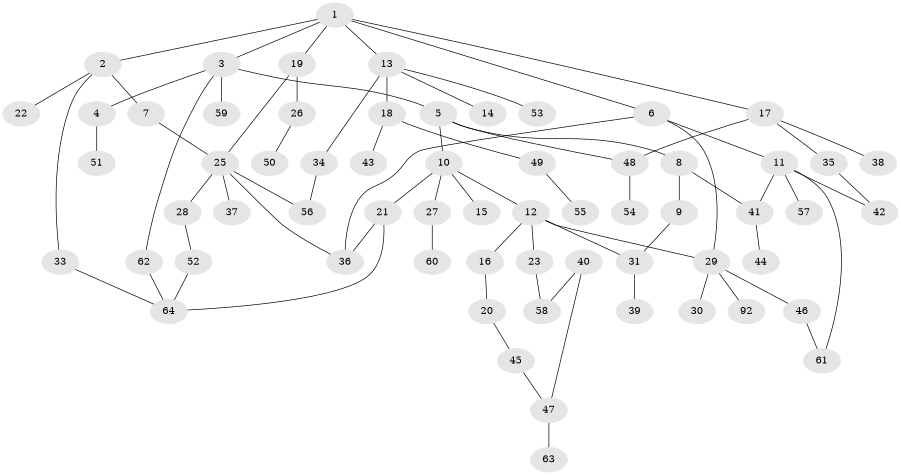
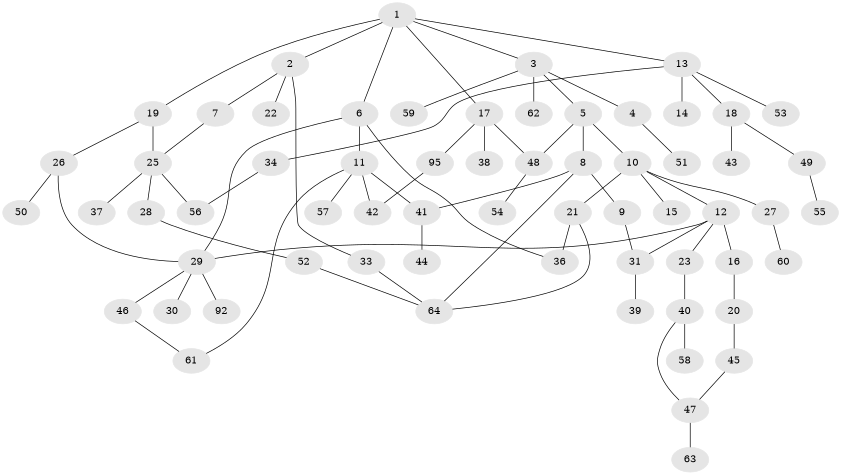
node "35": label "35" -> "95"
edge "25" -- "36": removed
edge "26" -- "29": added
edge "62" -- "64": now "8" -- "64"
edge "23" -- "58": now "23" -- "40"
